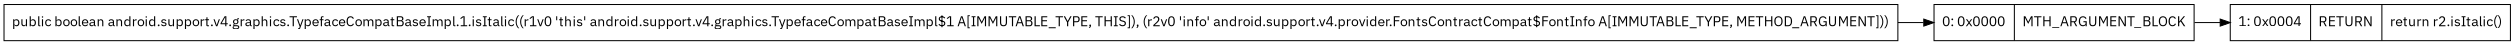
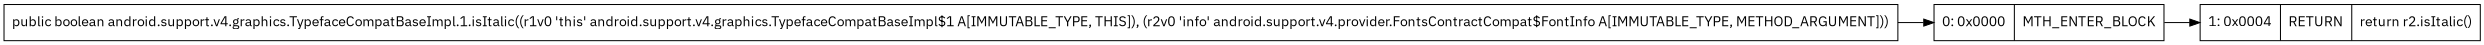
node "0: 0x0000": text "MTH_ARGUMENT_BLOCK" -> "MTH_ENTER_BLOCK"
